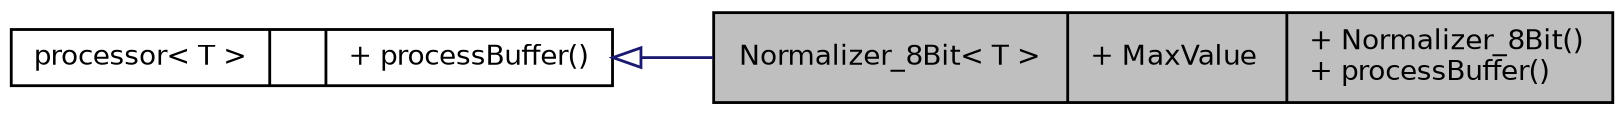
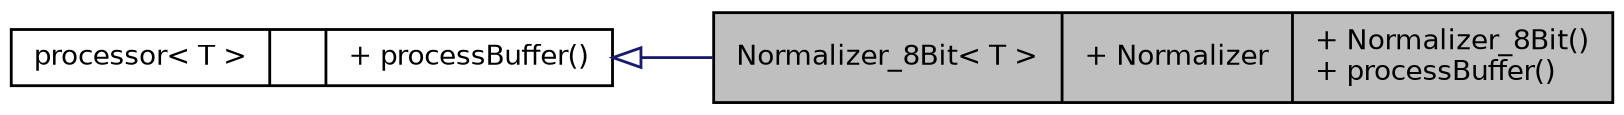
node "Normalizer_8Bit< T >": text "+ MaxValue" -> "+ Normalizer"
